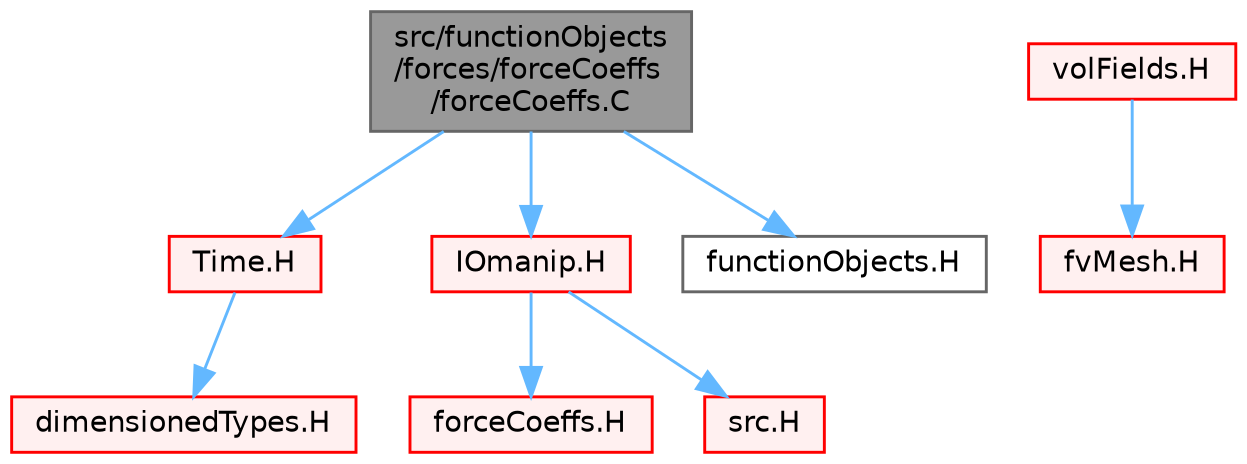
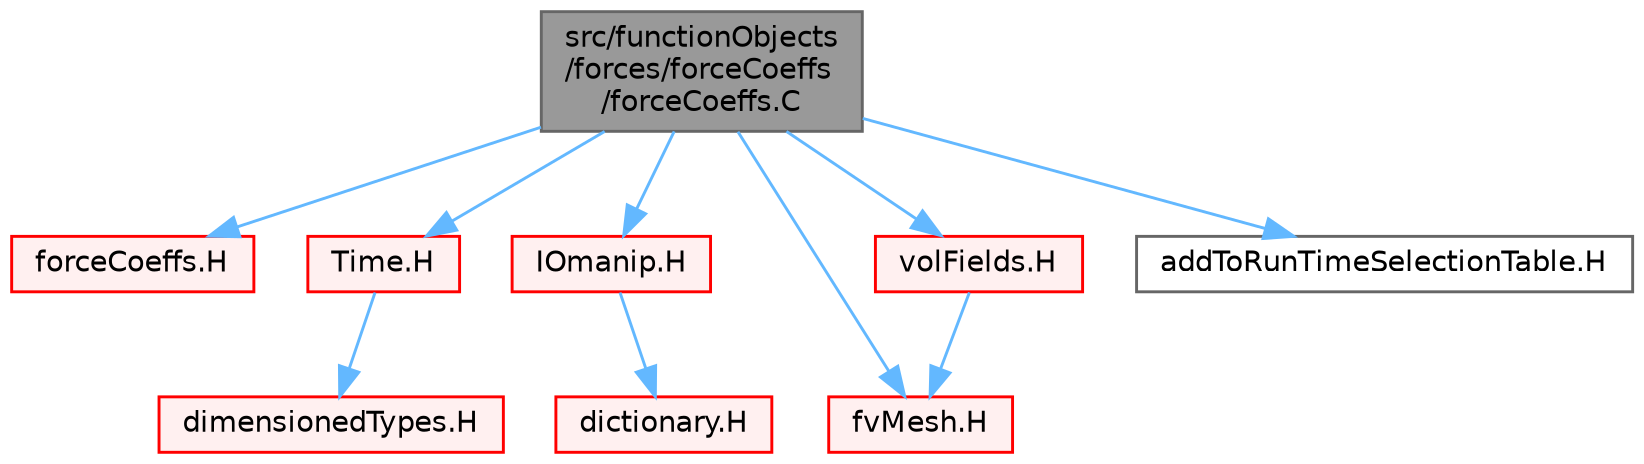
edge "src/functionObjects /forces/forceCoeffs /forceCoeffs.C" -> "volFields.H": added
edge "src/functionObjects /forces/forceCoeffs /forceCoeffs.C" -> "fvMesh.H": added
node "functionObjects.H": label "functionObjects.H" -> "addToRunTimeSelectionTable.H"
edge "IOmanip.H" -> "forceCoeffs.H": now "src/functionObjects /forces/forceCoeffs /forceCoeffs.C" -> "forceCoeffs.H"
node "src.H": label "src.H" -> "dictionary.H"
